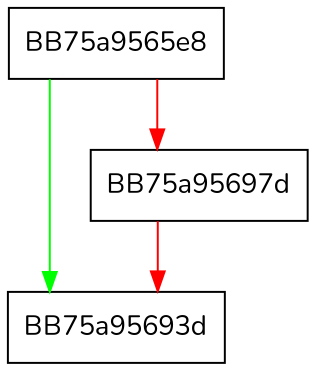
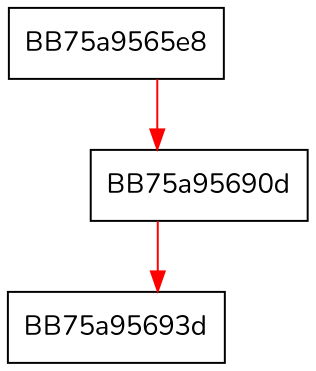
edge "BB75a9565e8" -> "BB75a95693d": removed
node "BB75a95697d": label "BB75a95697d" -> "BB75a95690d"
